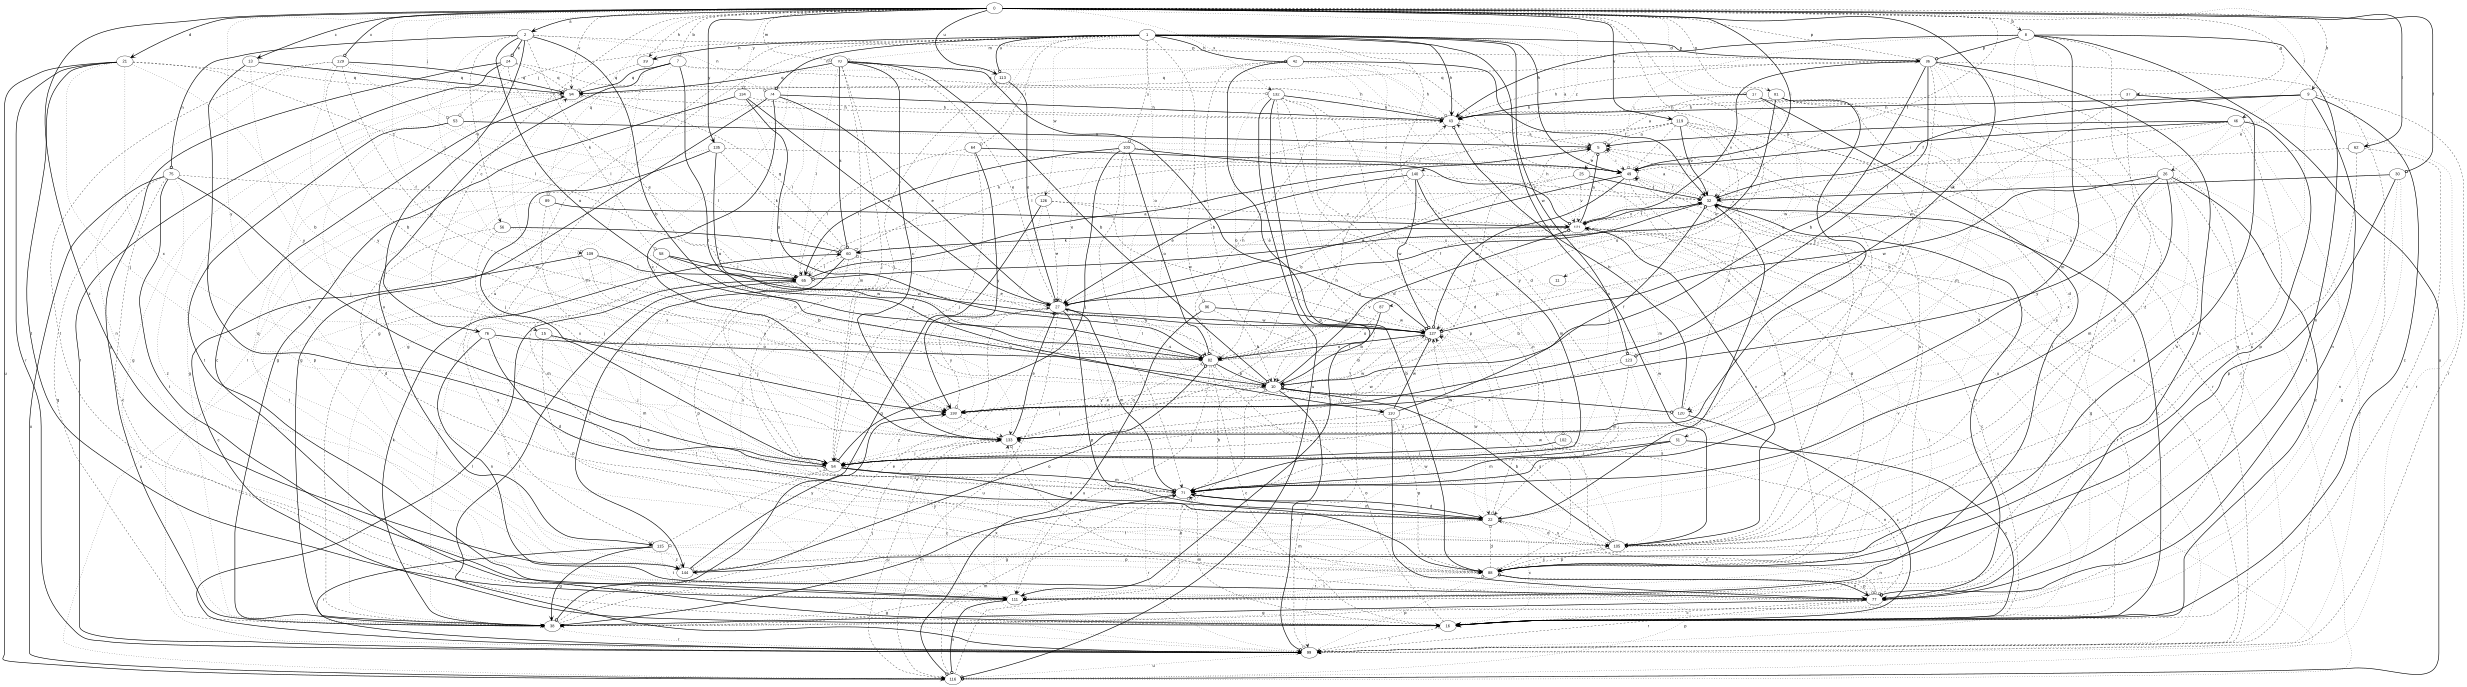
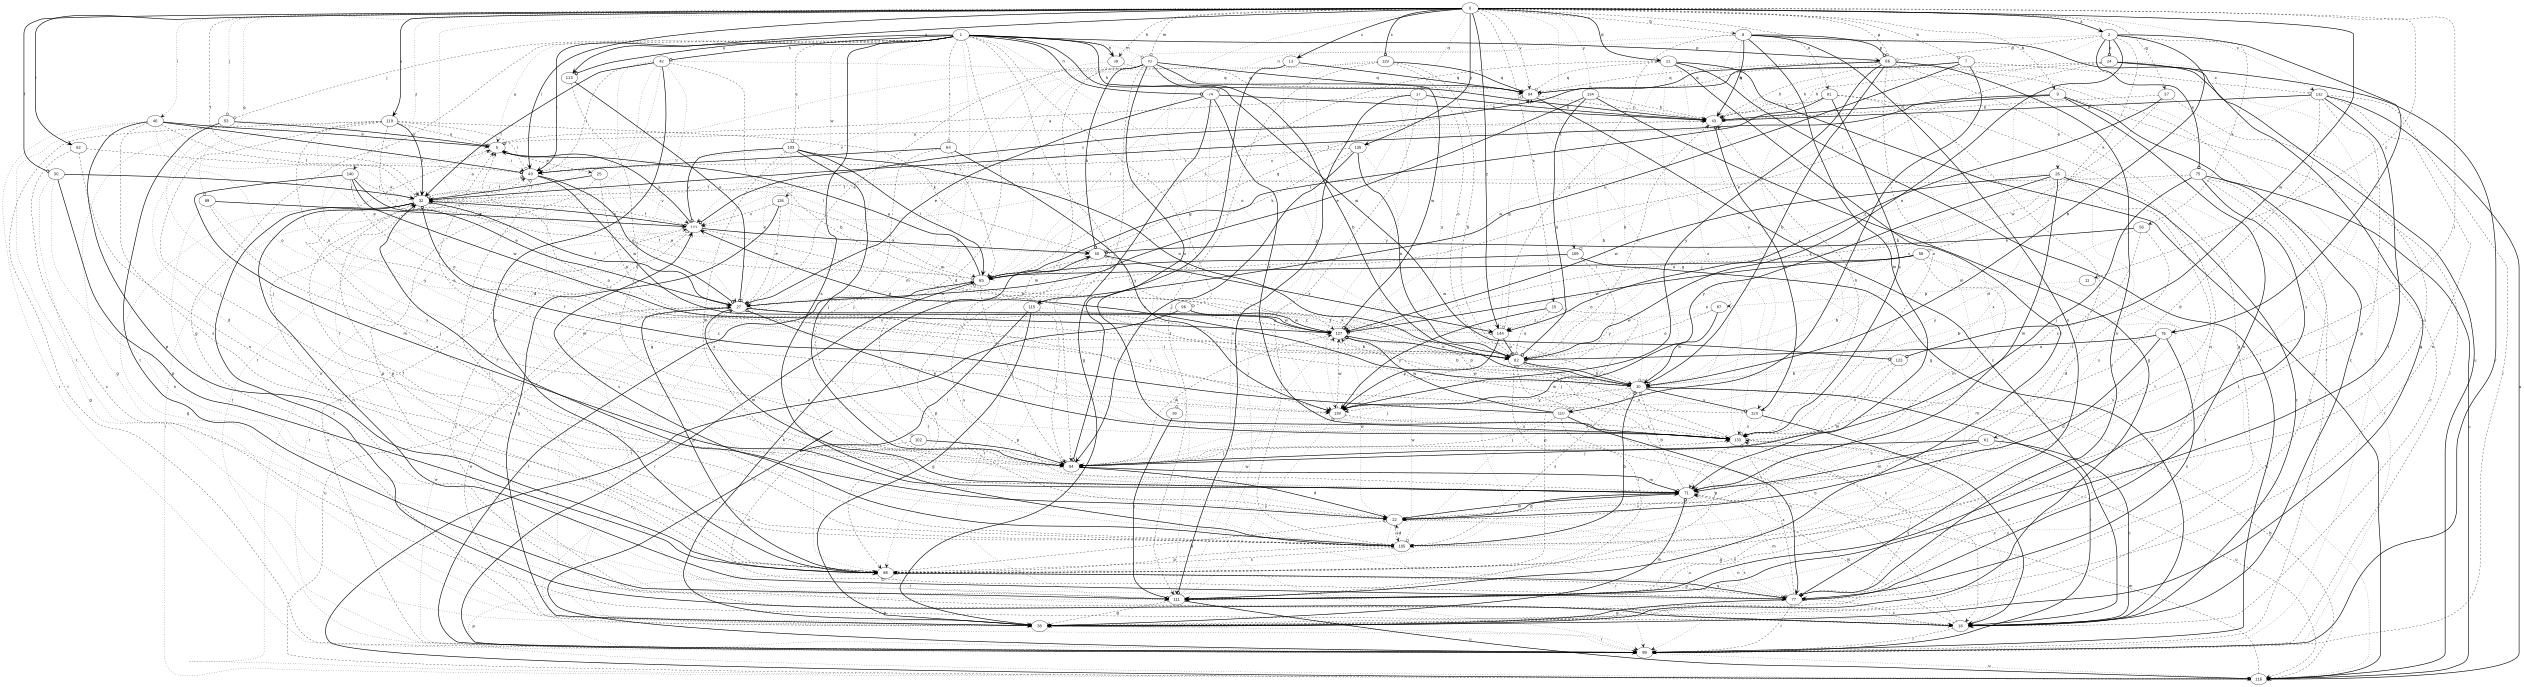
edge "10" -> "121": arrowhead odot -> vee
node "36": added
edge "22" -> "115": now "22" -> "65"
